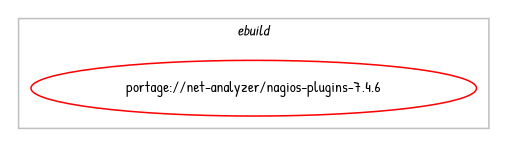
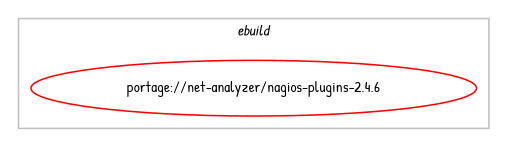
node "portage://net-analyzer/nagios-plugins-7.4.6": label "portage://net-analyzer/nagios-plugins-7.4.6" -> "portage://net-analyzer/nagios-plugins-2.4.6"
